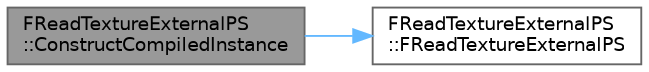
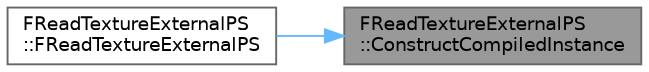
edge "FReadTextureExternalPS ::ConstructCompiledInstance" -> "FReadTextureExternalPS ::FReadTextureExternalPS": reversed
